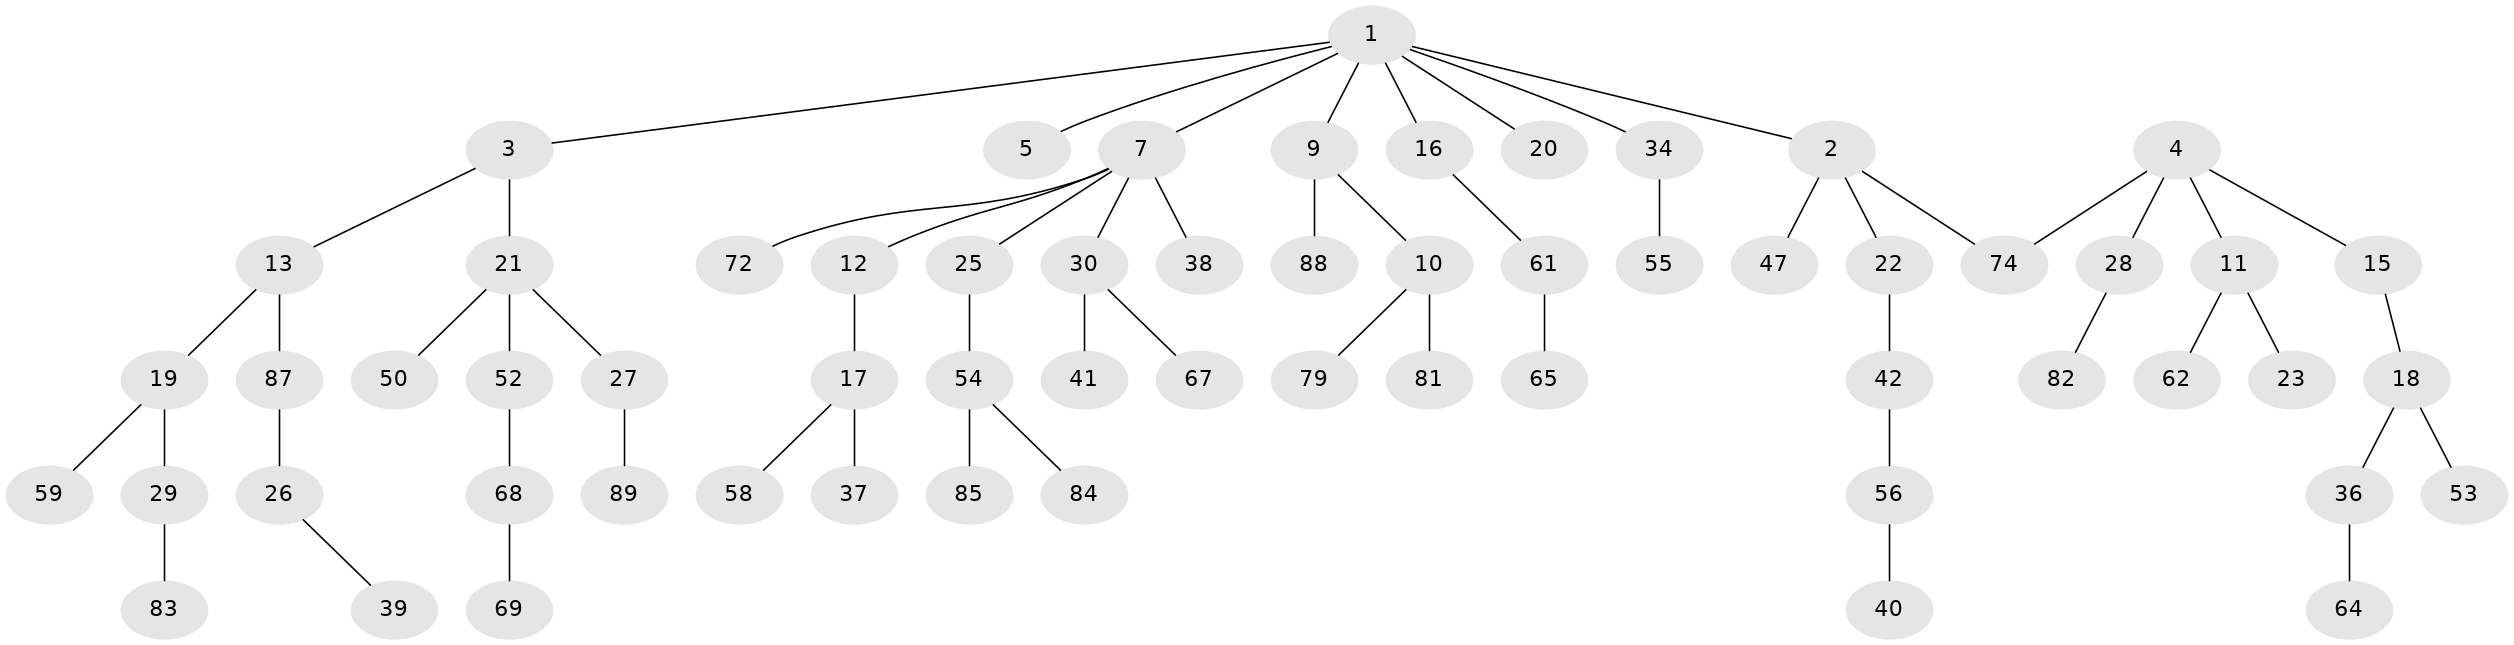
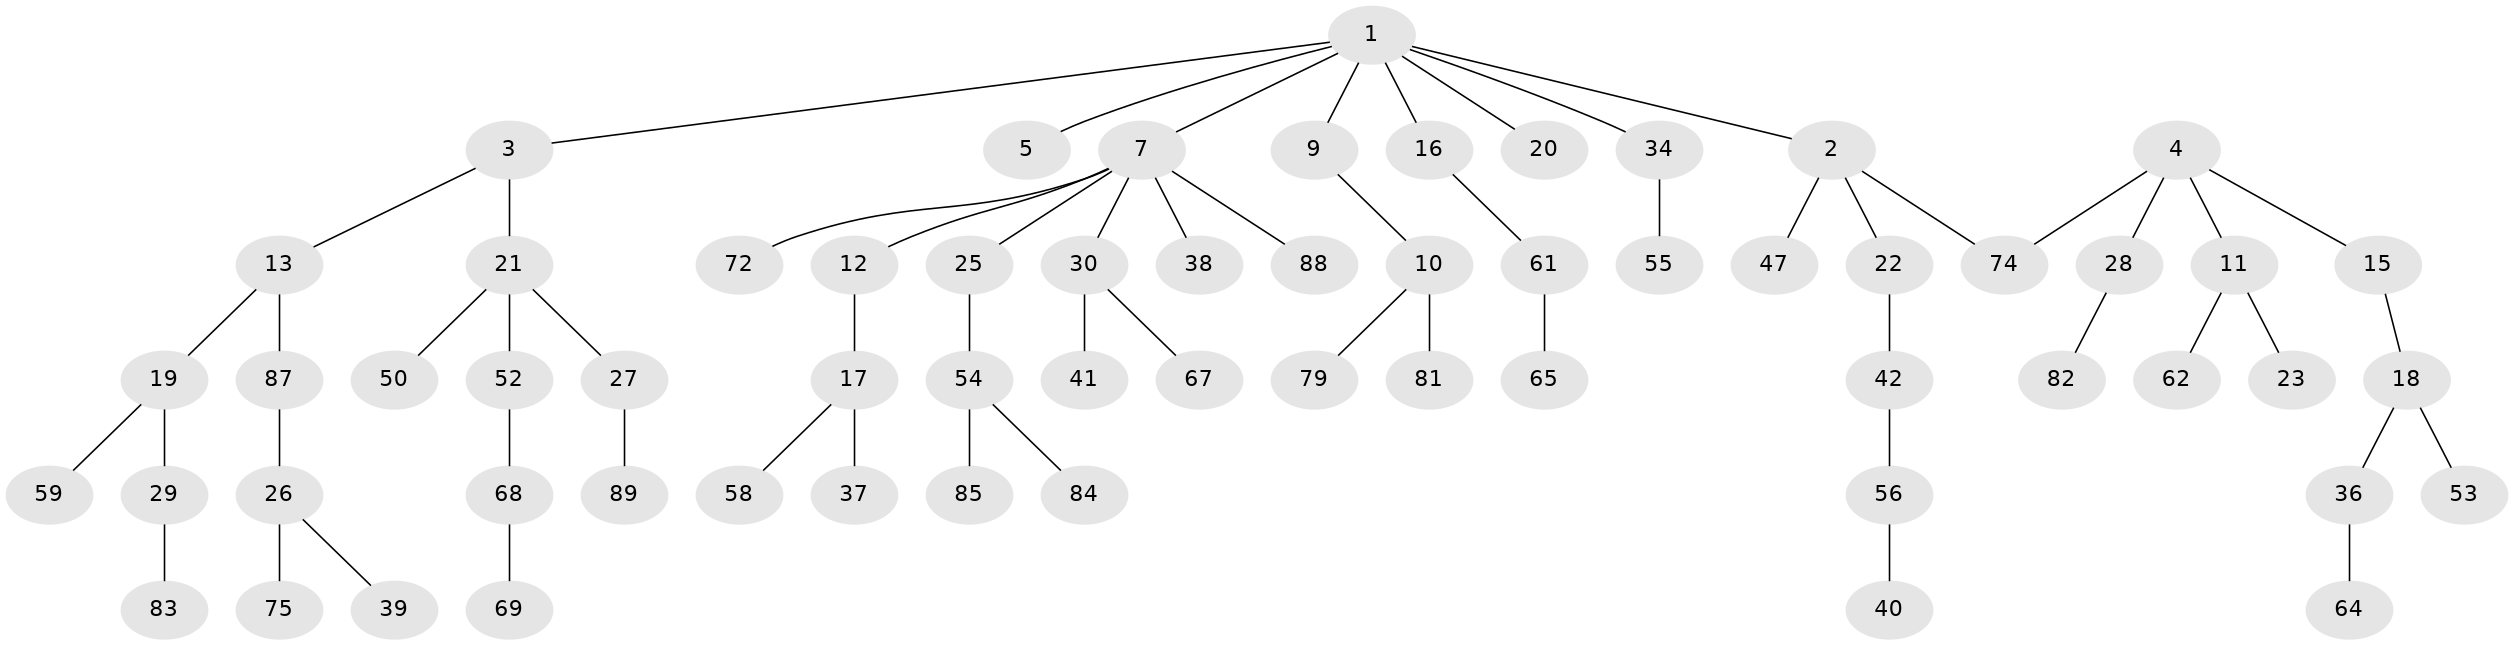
edge "9" -- "88": now "7" -- "88"
node "75": added
